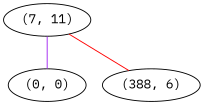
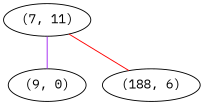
node "(0, 0)": label "(0, 0)" -> "(9, 0)"
node "(388, 6)": label "(388, 6)" -> "(188, 6)"
